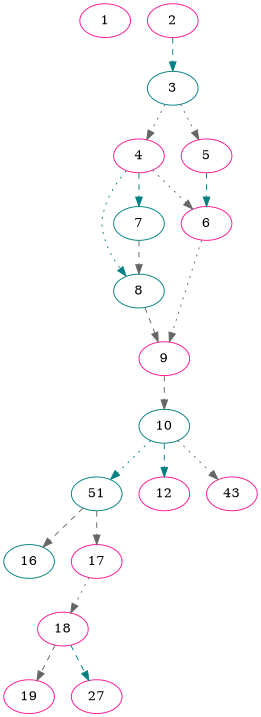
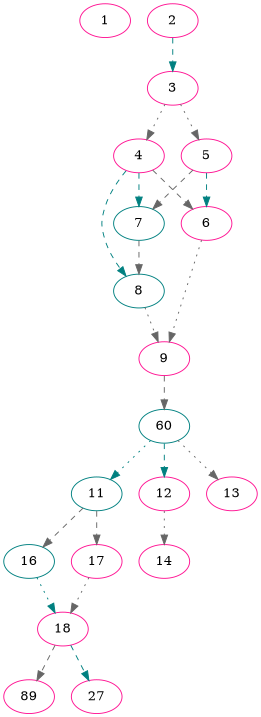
node "3": color teal -> deeppink
edge "5" -> "7": added
edge "4" -> "6": style dotted -> dashed
edge "4" -> "8": style dotted -> dashed
edge "8" -> "9": style dashed -> dotted
node "10": label "10" -> "60"
node "51": label "51" -> "11"
node "43": label "43" -> "13"
node "14": added
edge "16" -> "18": added
node "19": label "19" -> "89"
